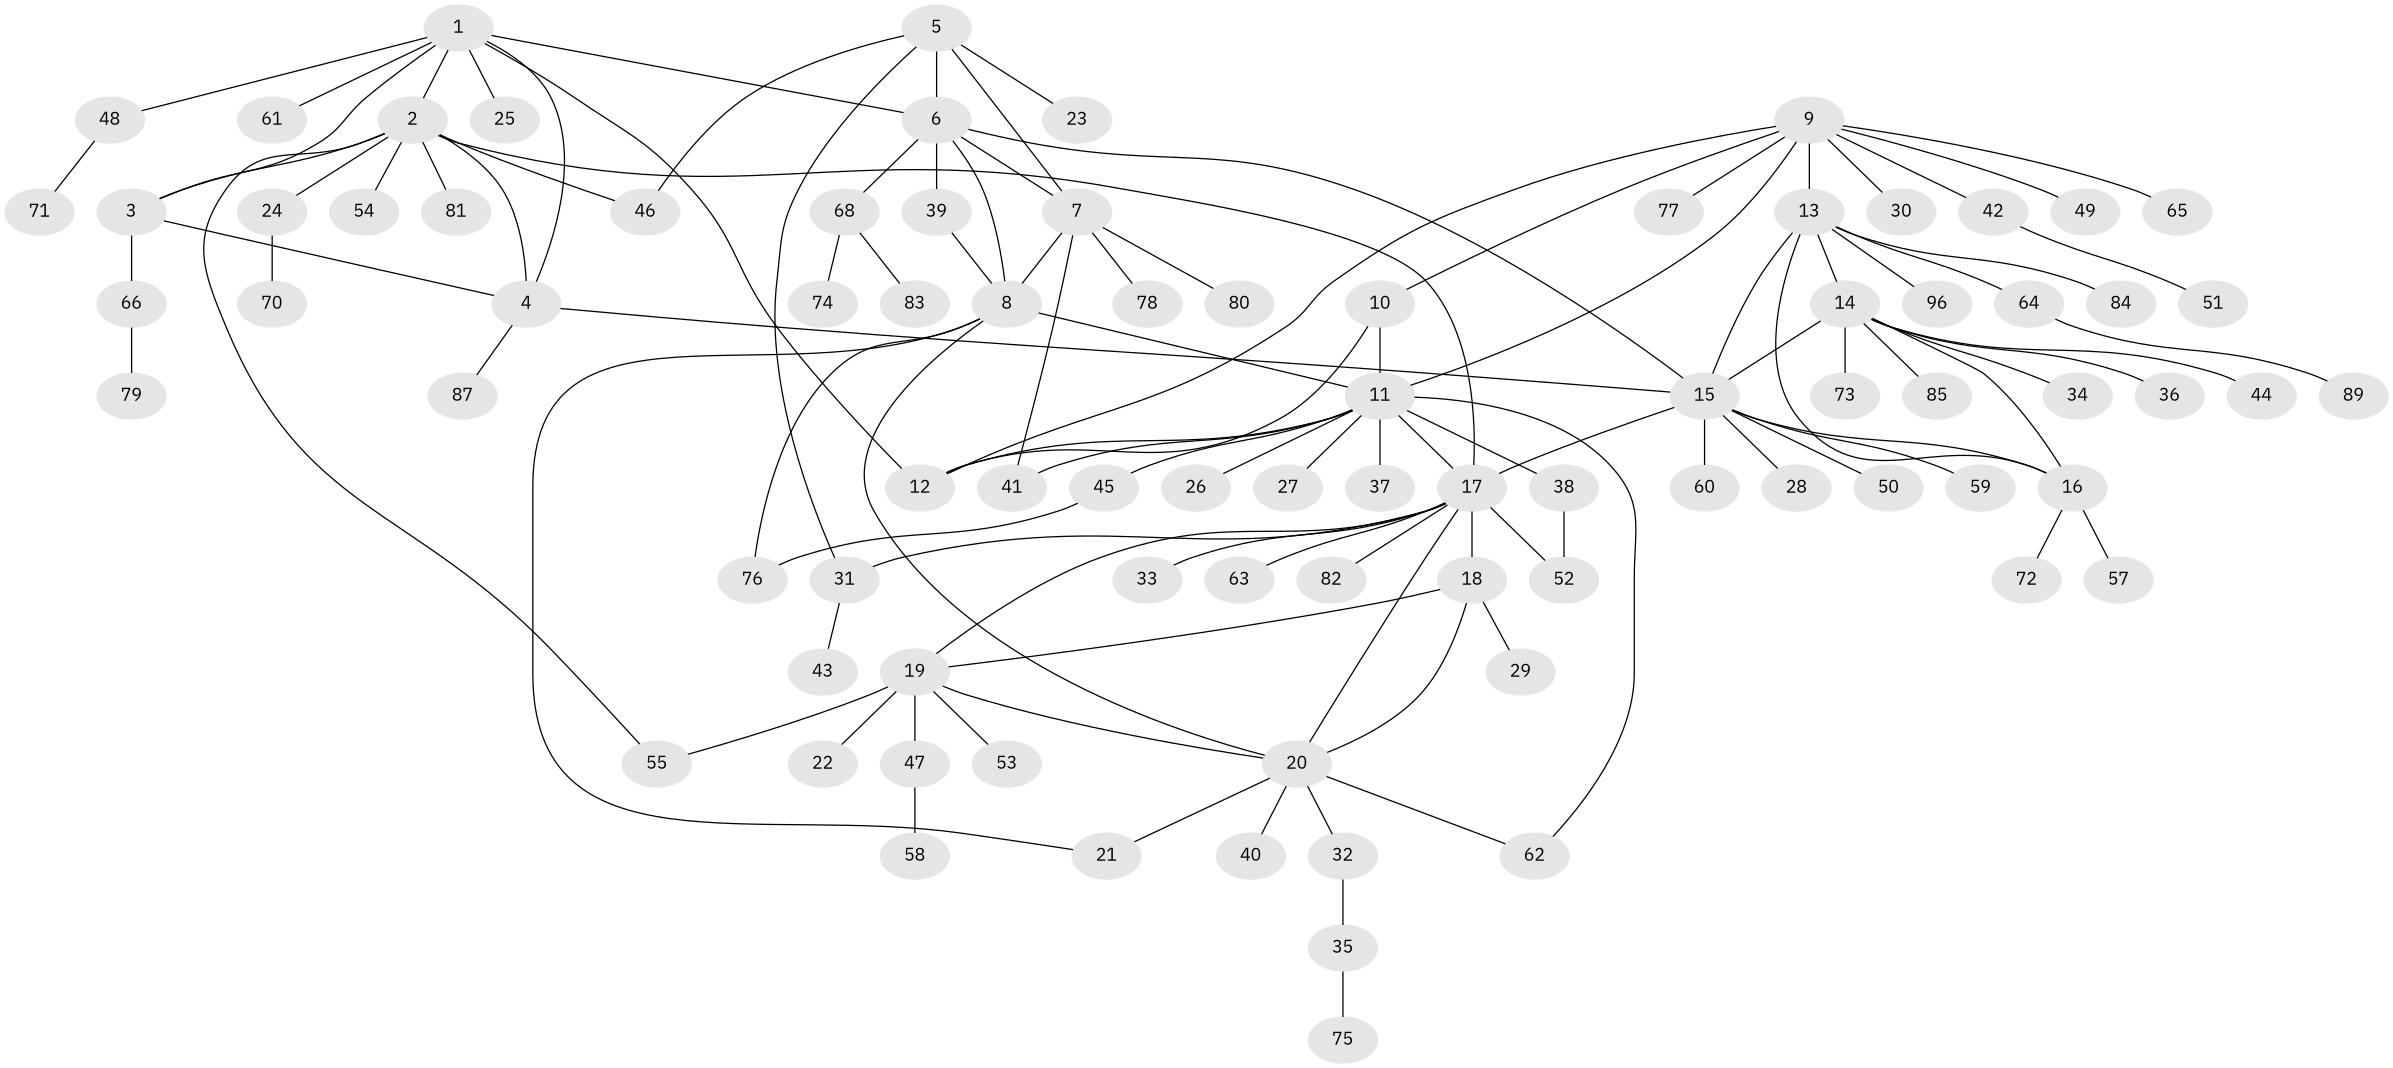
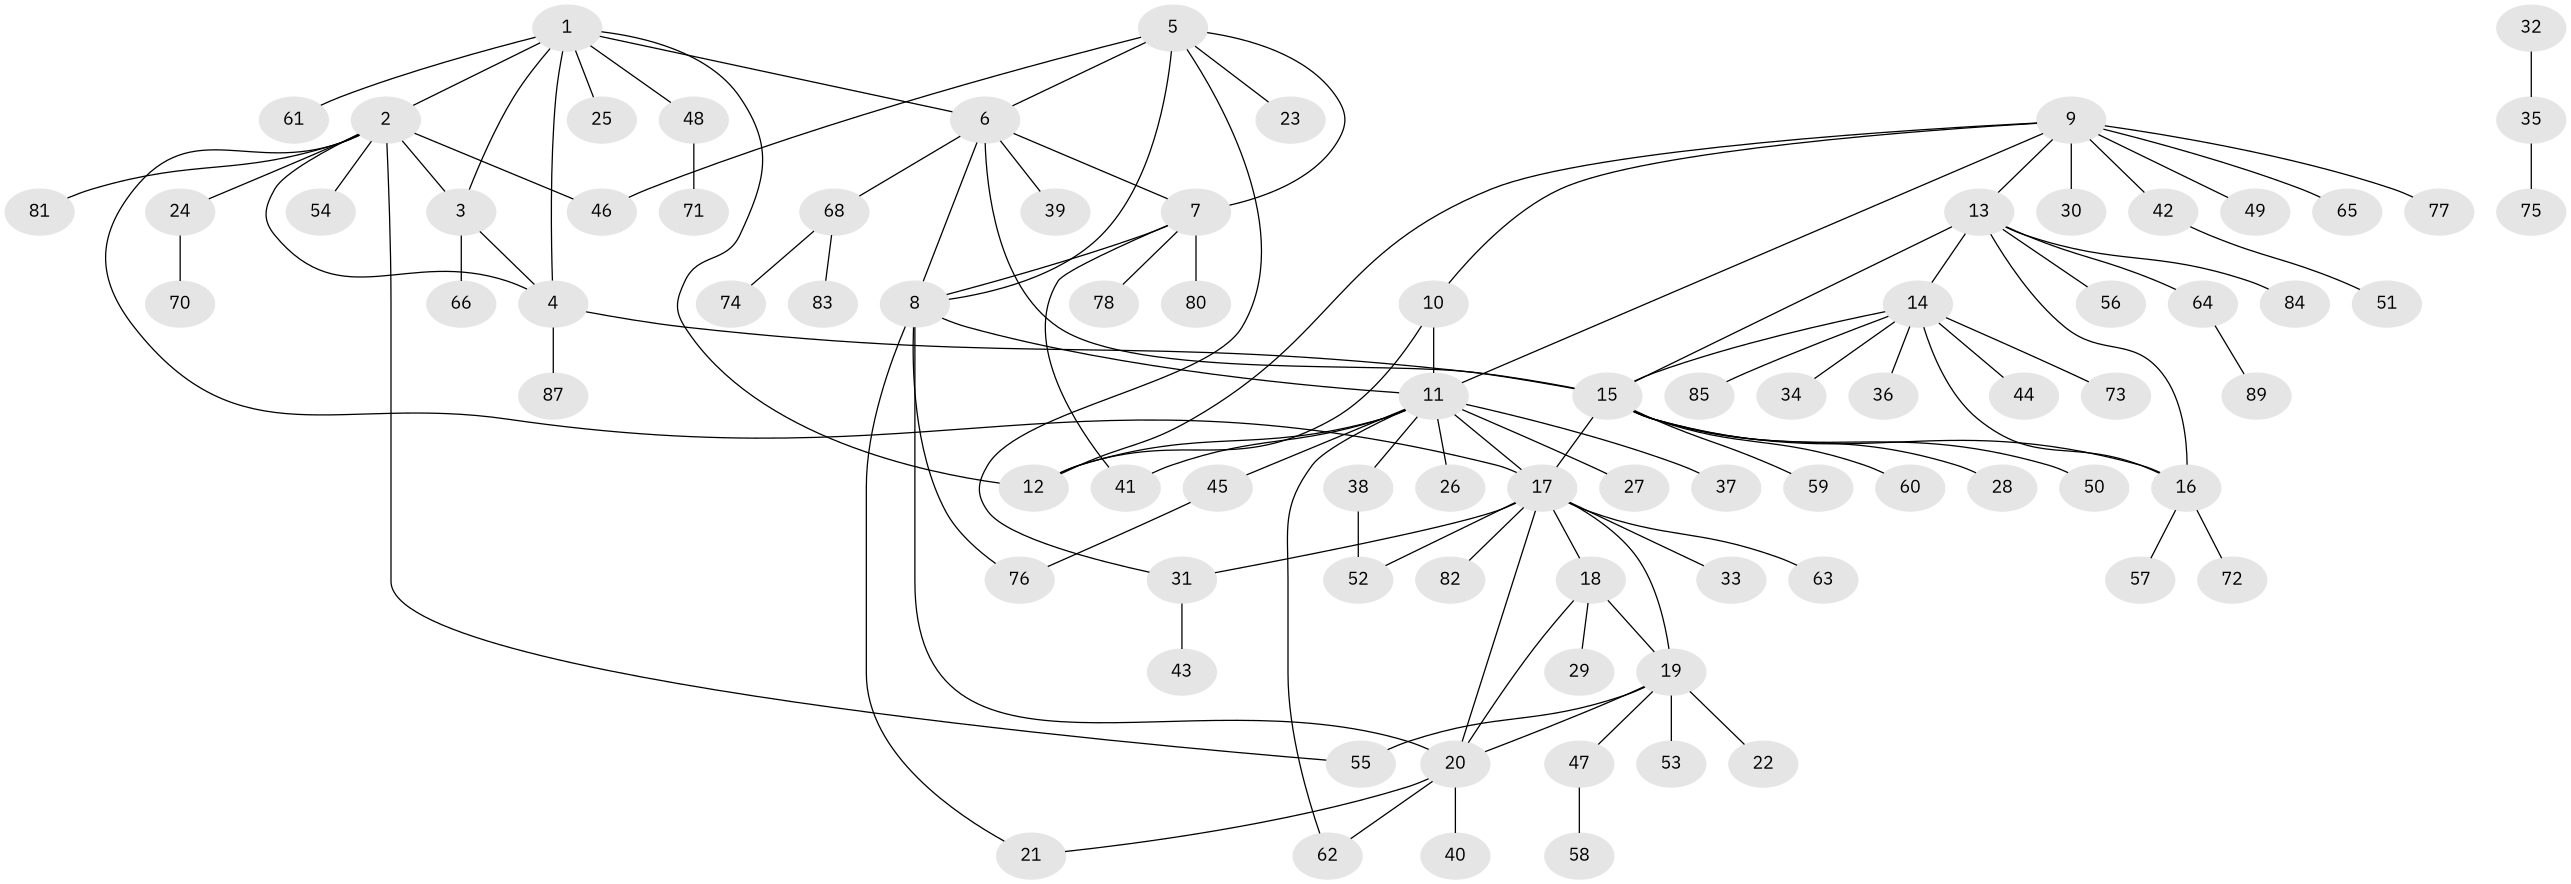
edge "39" -- "8": now "5" -- "8"
node "96": label "96" -> "56"
node "79": removed
edge "20" -- "32": removed
